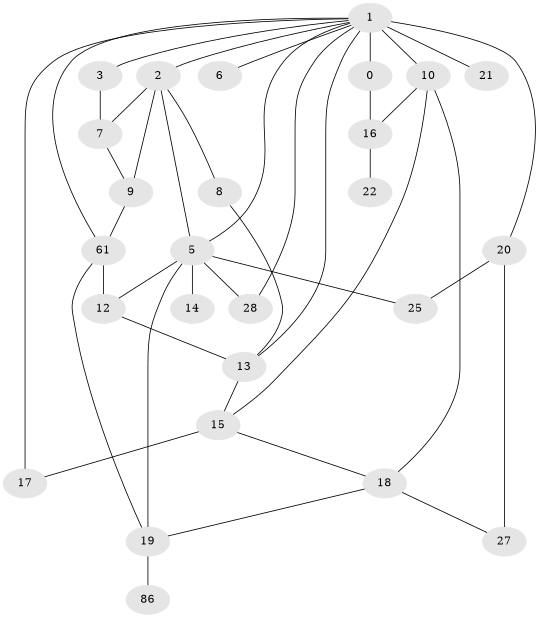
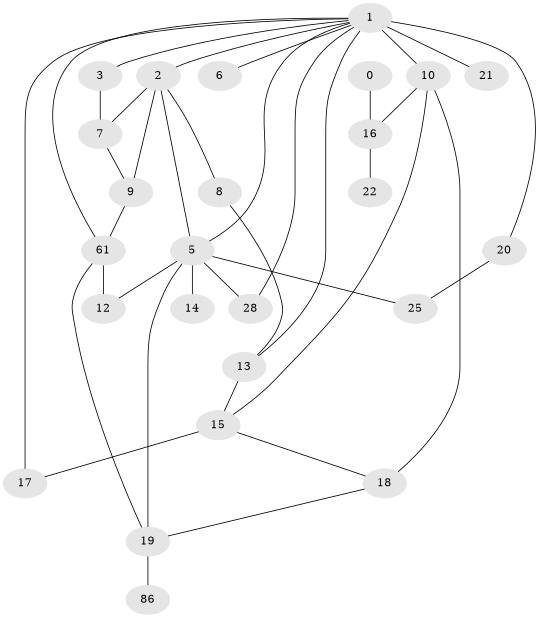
edge "1" -- "0": removed
edge "12" -- "13": removed
node "27": removed
